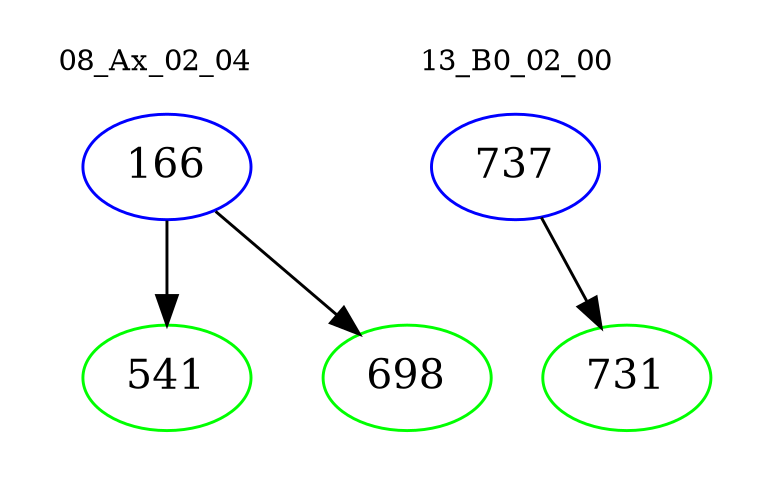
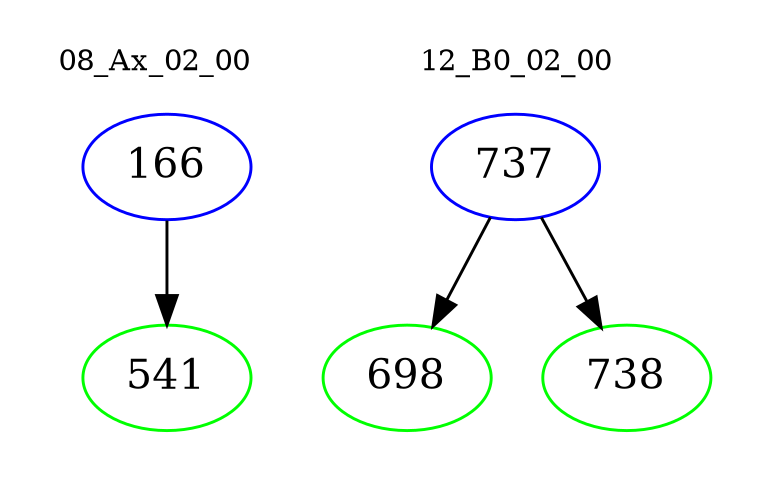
cluster "08_Ax_02_04": label "08_Ax_02_04" -> "08_Ax_02_00"
cluster "13_B0_02_00": label "13_B0_02_00" -> "12_B0_02_00"
edge "166" -> "698": now "737" -> "698"
node "731": label "731" -> "738"
